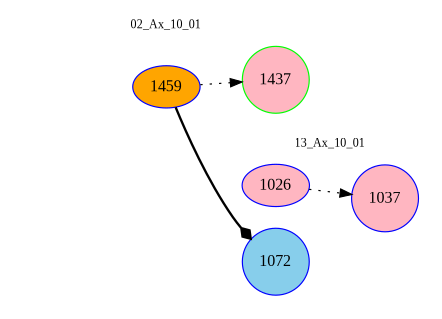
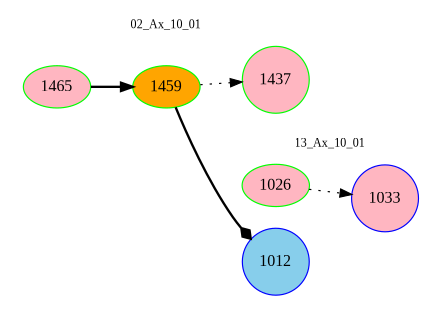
node "1465": added
node "1459": color blue -> green
node "1026": color blue -> green
node "1037": label "1037" -> "1033"
node "1072": label "1072" -> "1012"
